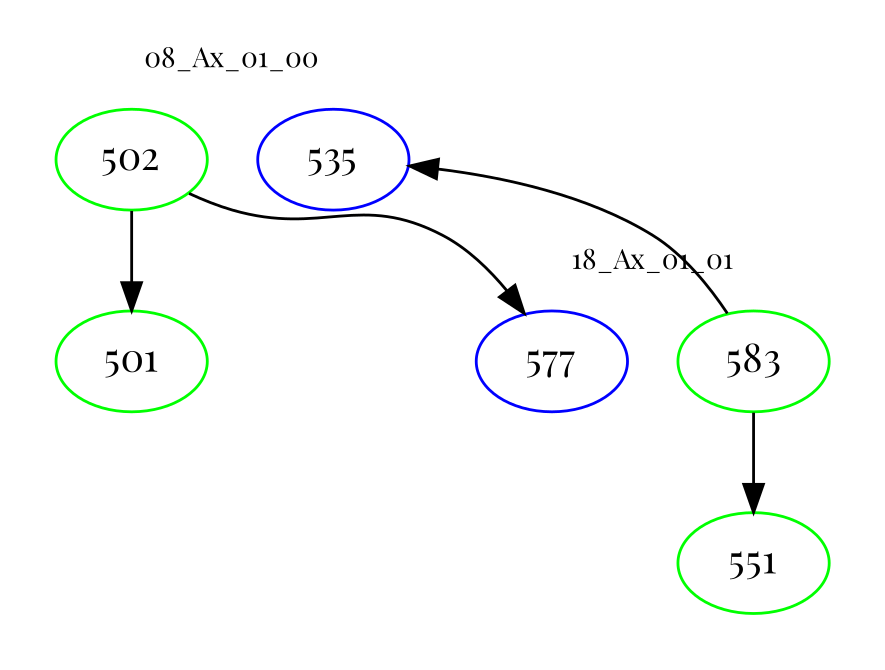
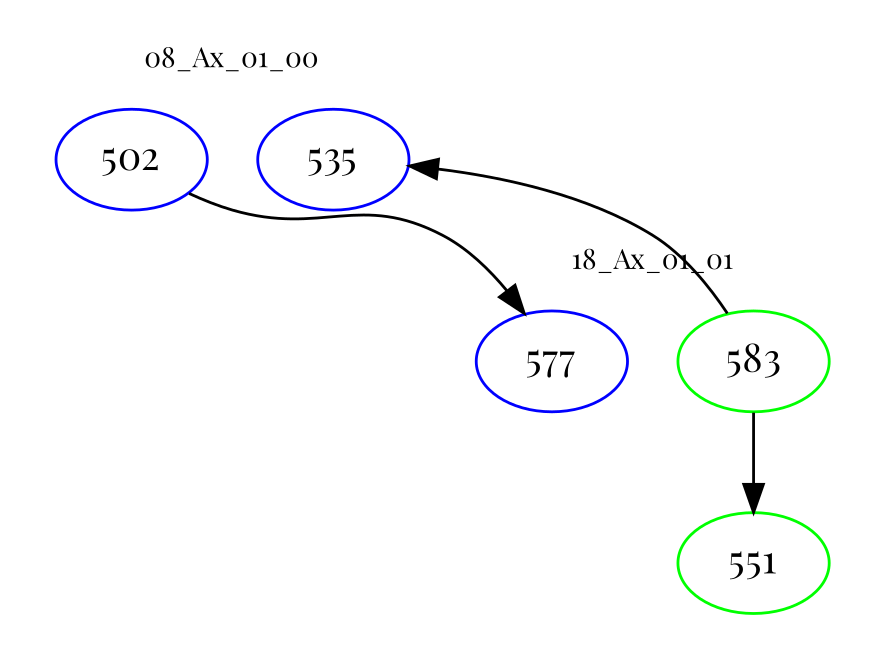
node "502": color green -> blue
node "501": removed
